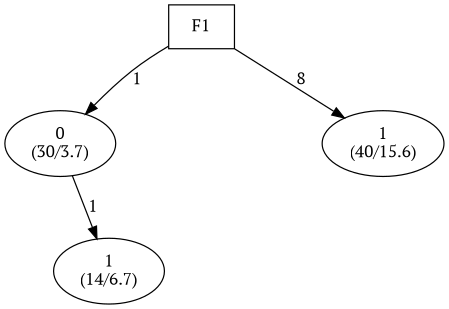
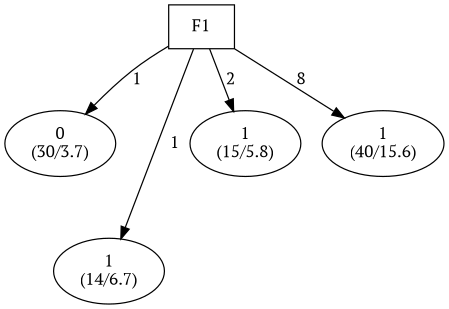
node "1 (15/5.8)": added
edge "0 (30/3.7)" -> "1 (14/6.7)": now "F1" -> "1 (14/6.7)"
